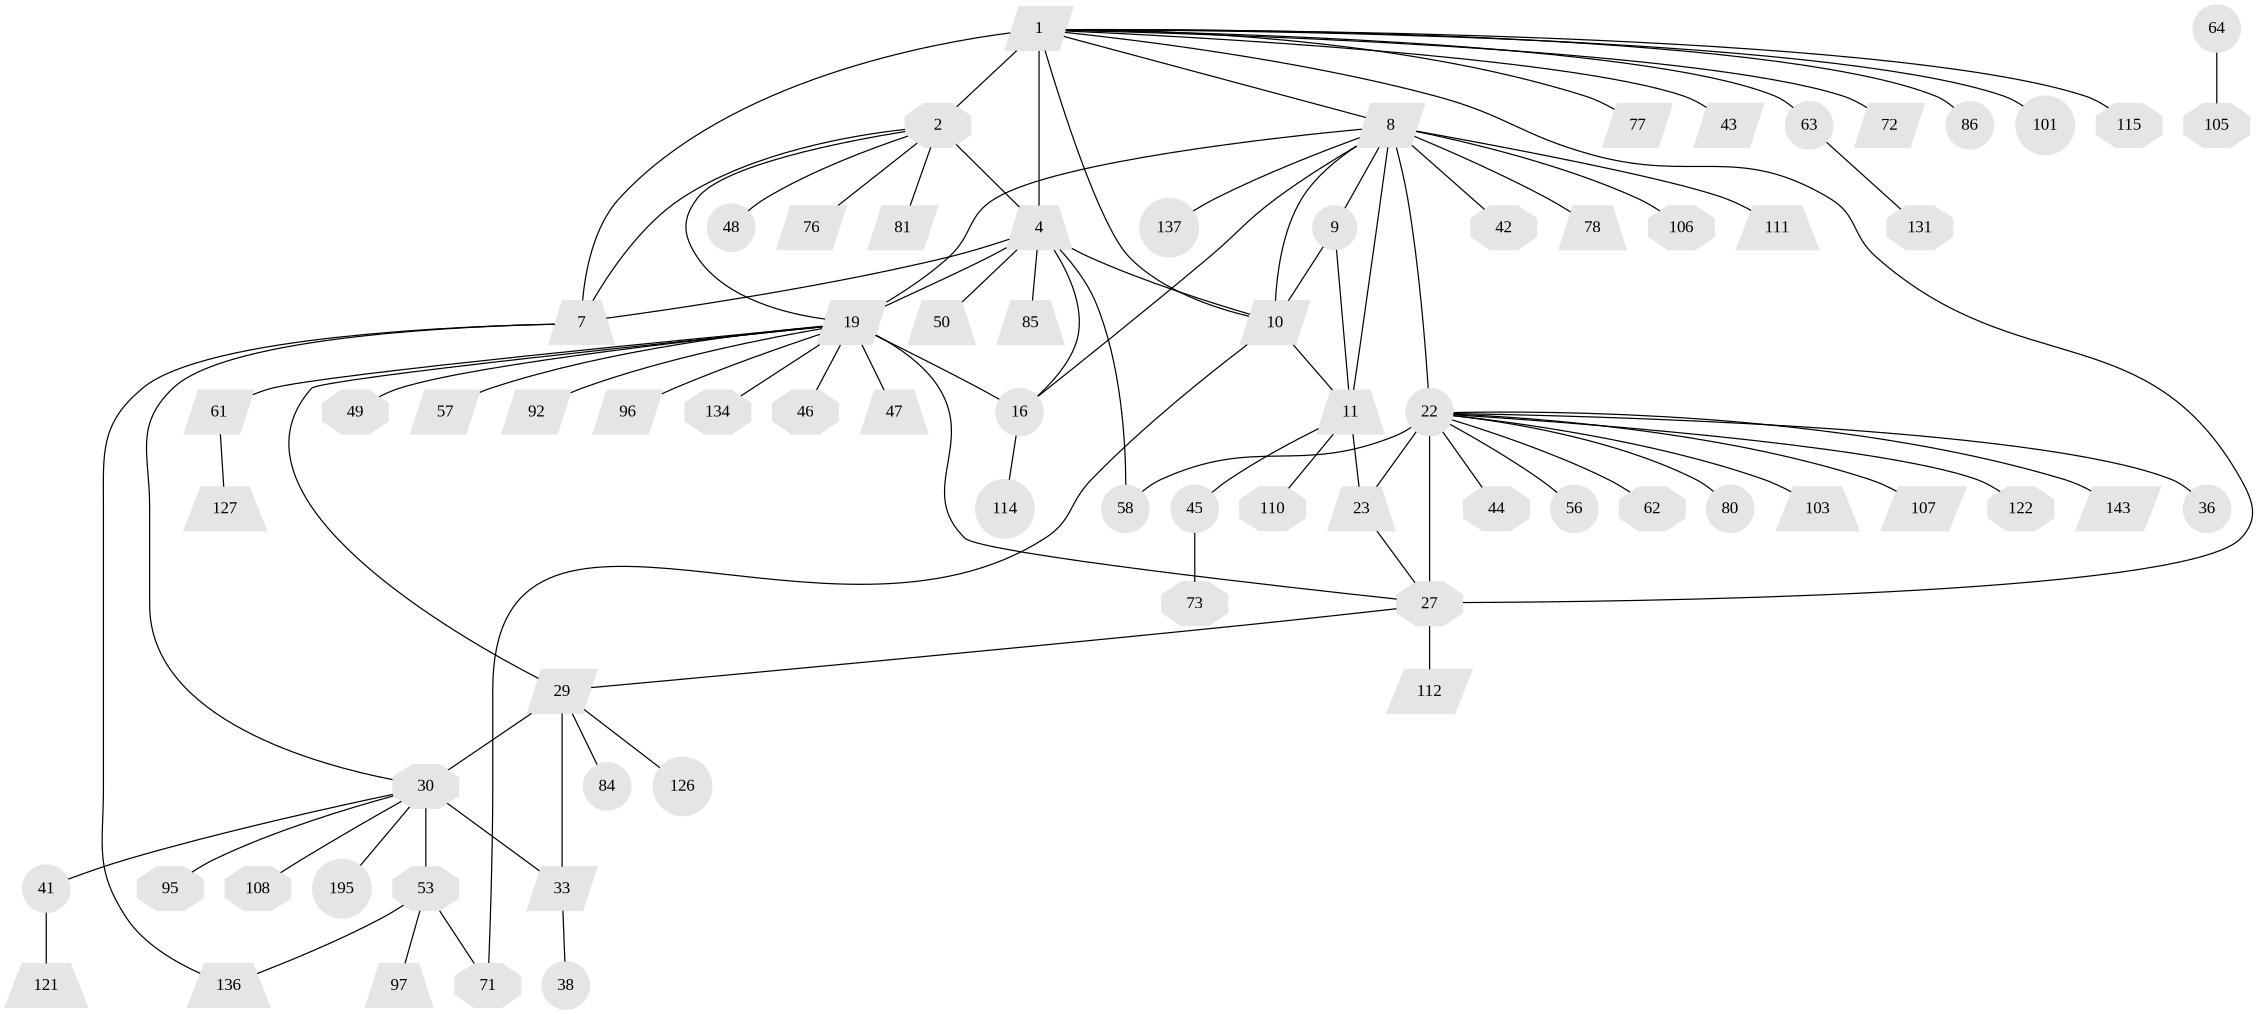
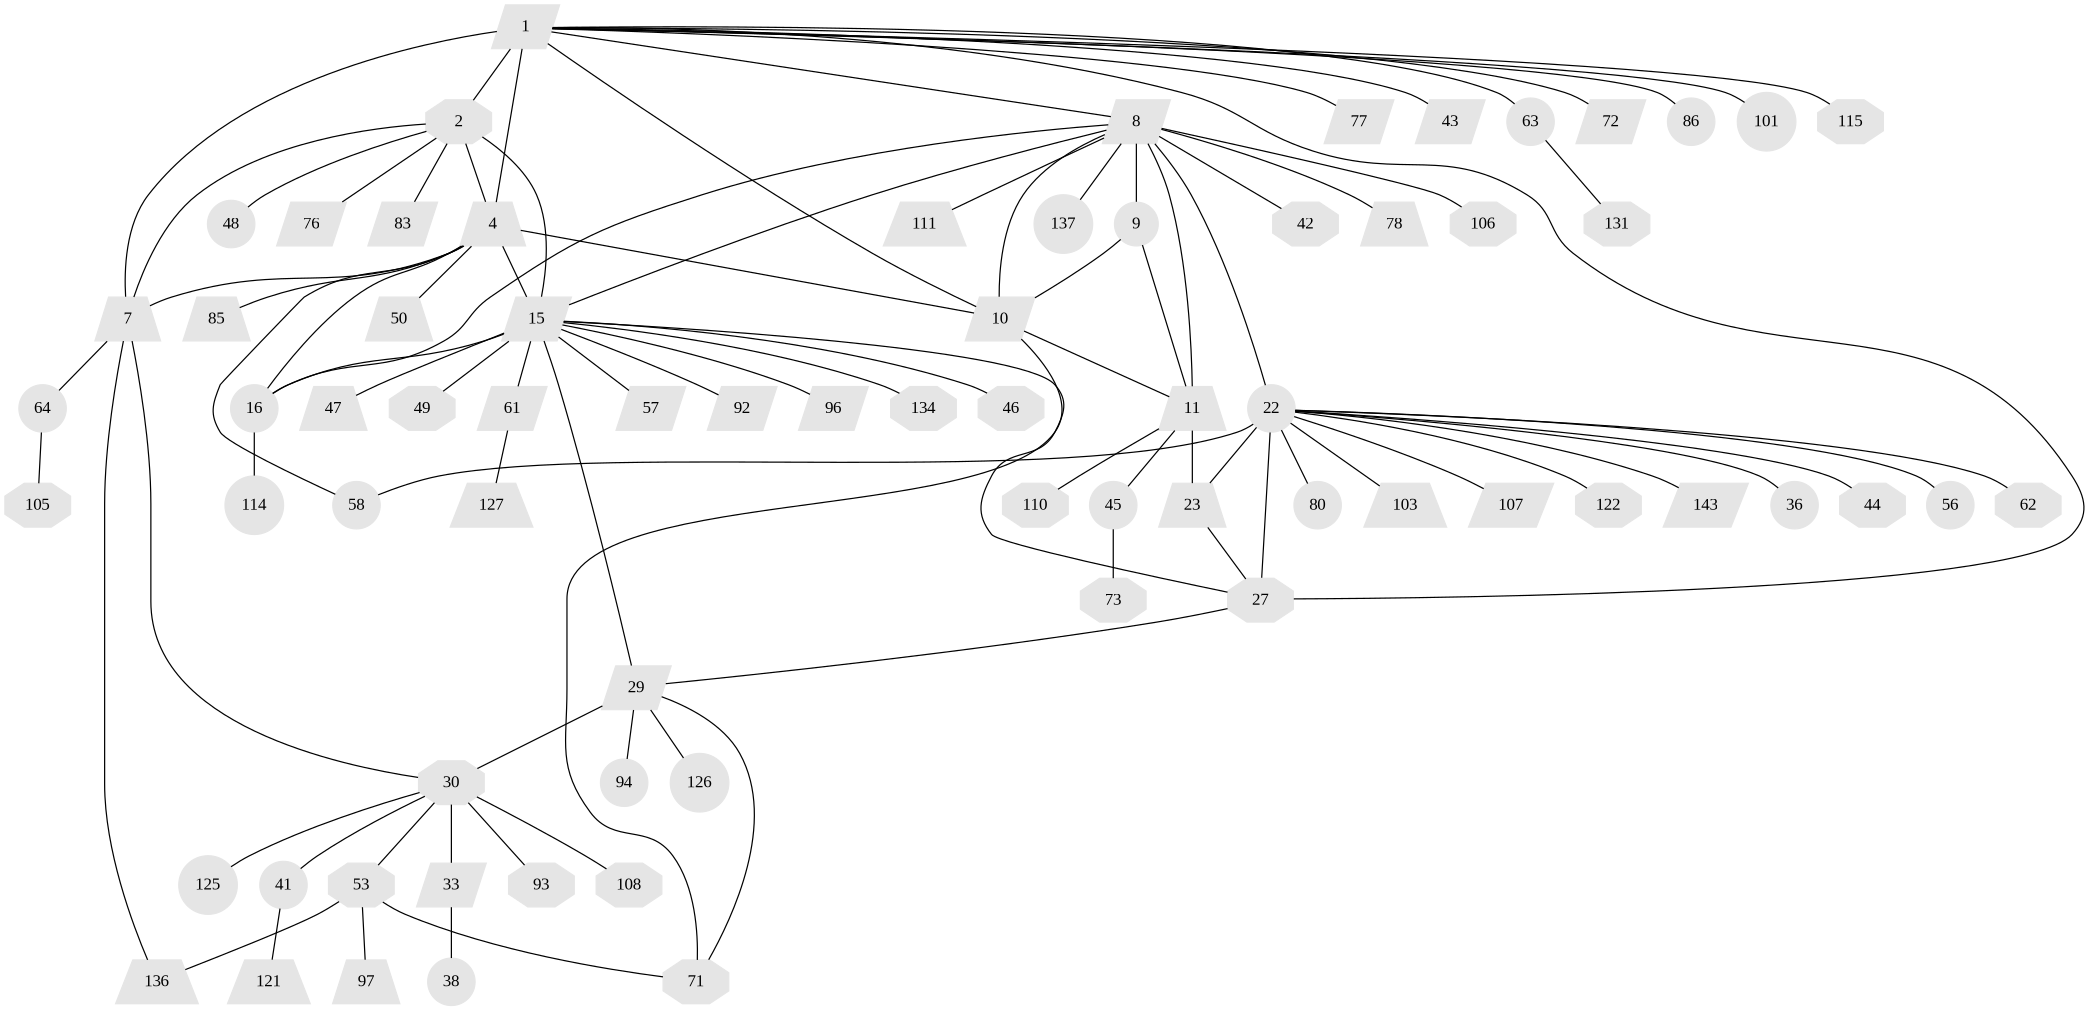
node "81": label "81" -> "83"
node "19": label "19" -> "15"
edge "7" -- "64": added
node "112": removed
node "84": label "84" -> "94"
edge "29" -- "33": now "29" -- "71"
node "95": label "95" -> "93"
node "195": label "195" -> "125"
